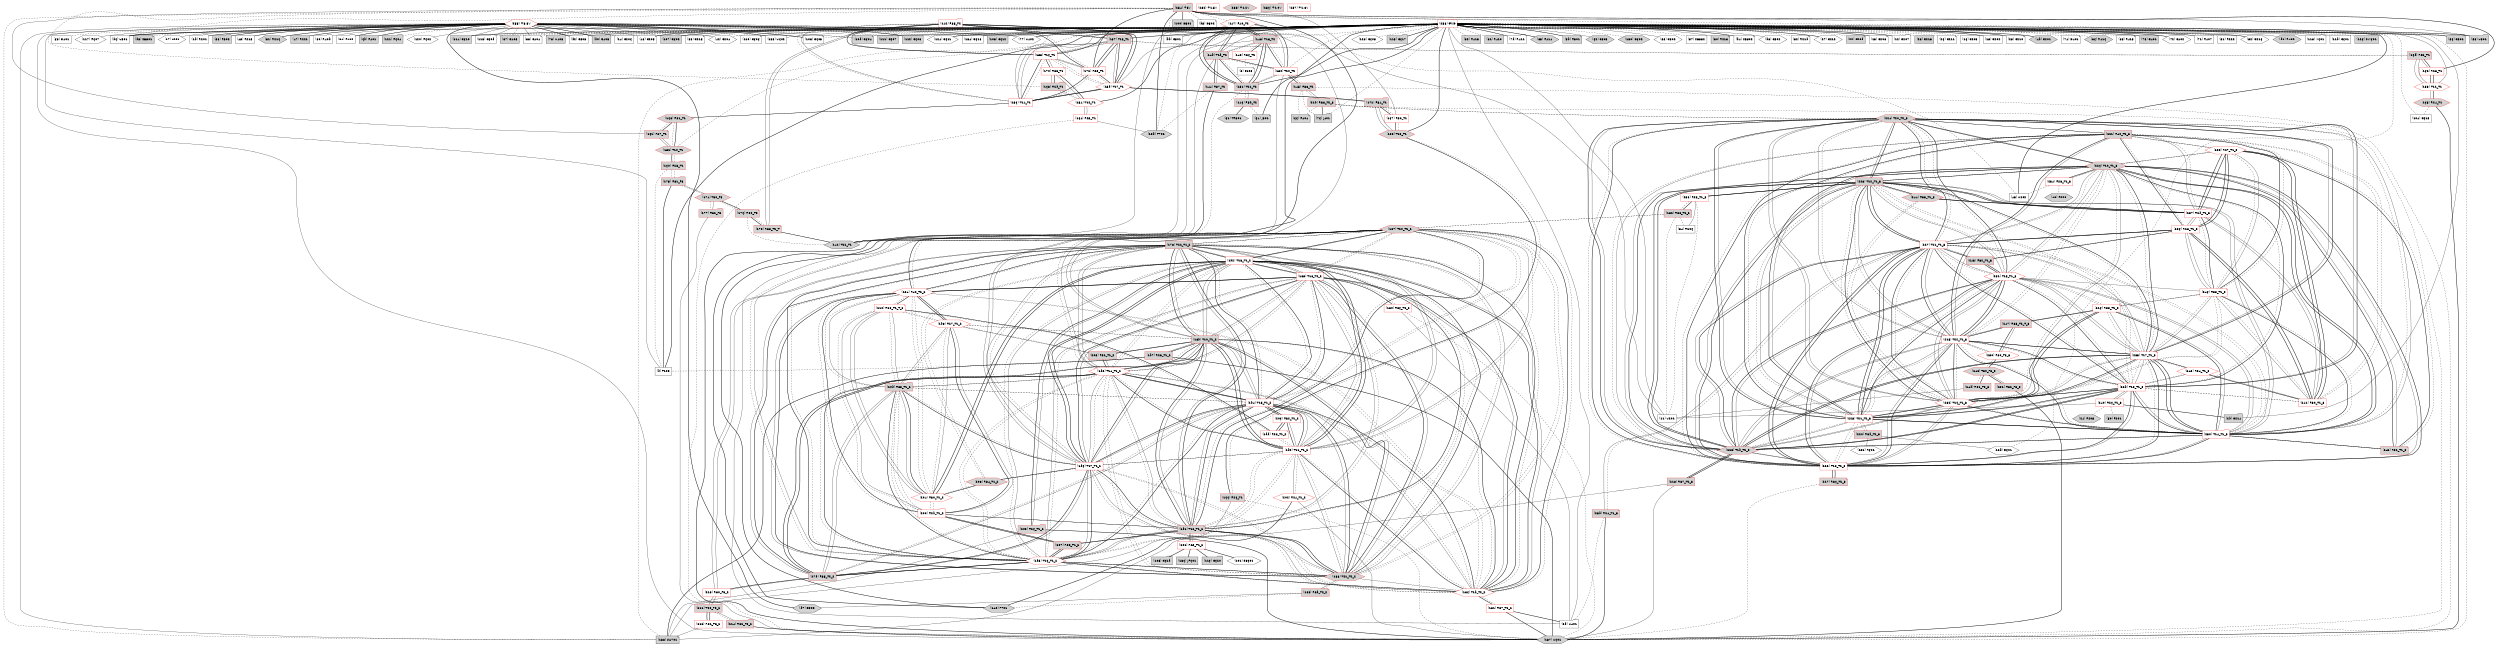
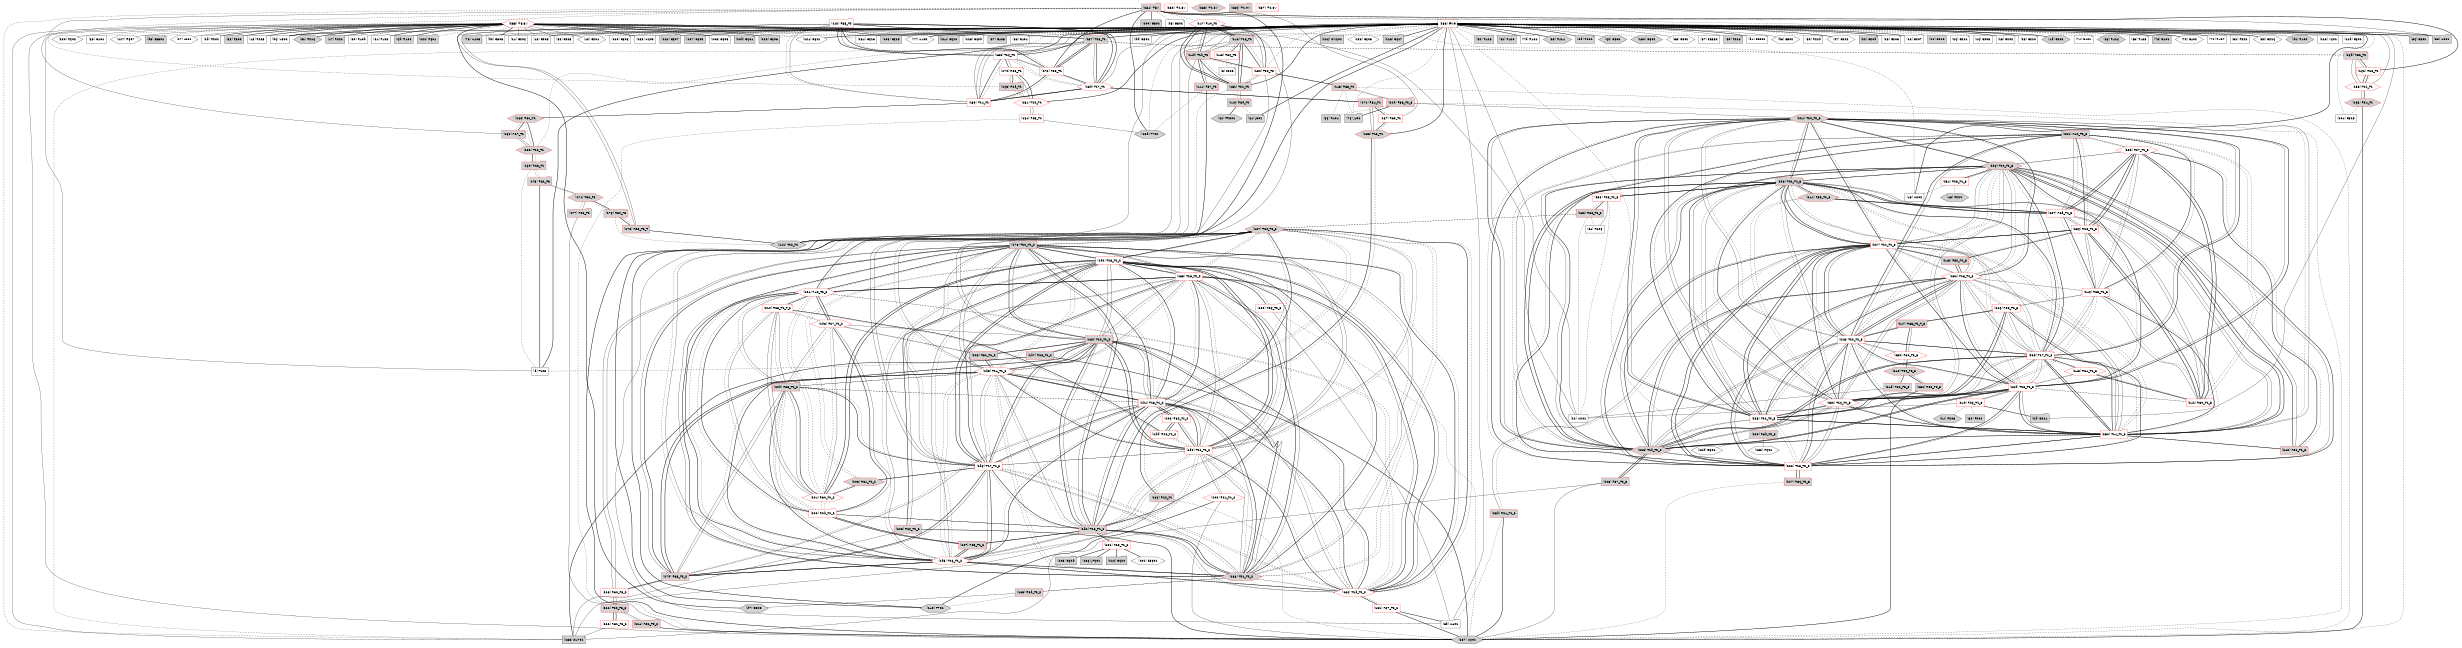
node "(90) C403": removed
